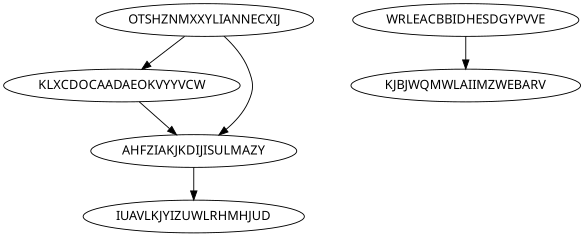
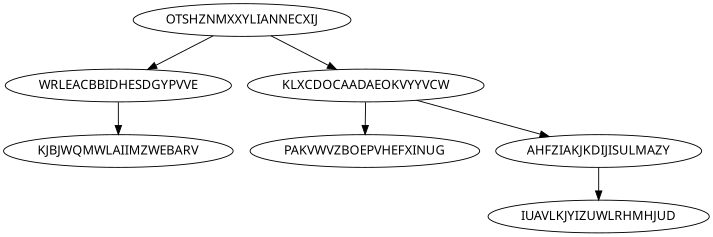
edge "OTSHZNMXXYLIANNECXIJ" -> "AHFZIAKJKDIJISULMAZY": now "OTSHZNMXXYLIANNECXIJ" -> "WRLEACBBIDHESDGYPVVE"
node "PAKVWVZBOEPVHEFXINUG": added
